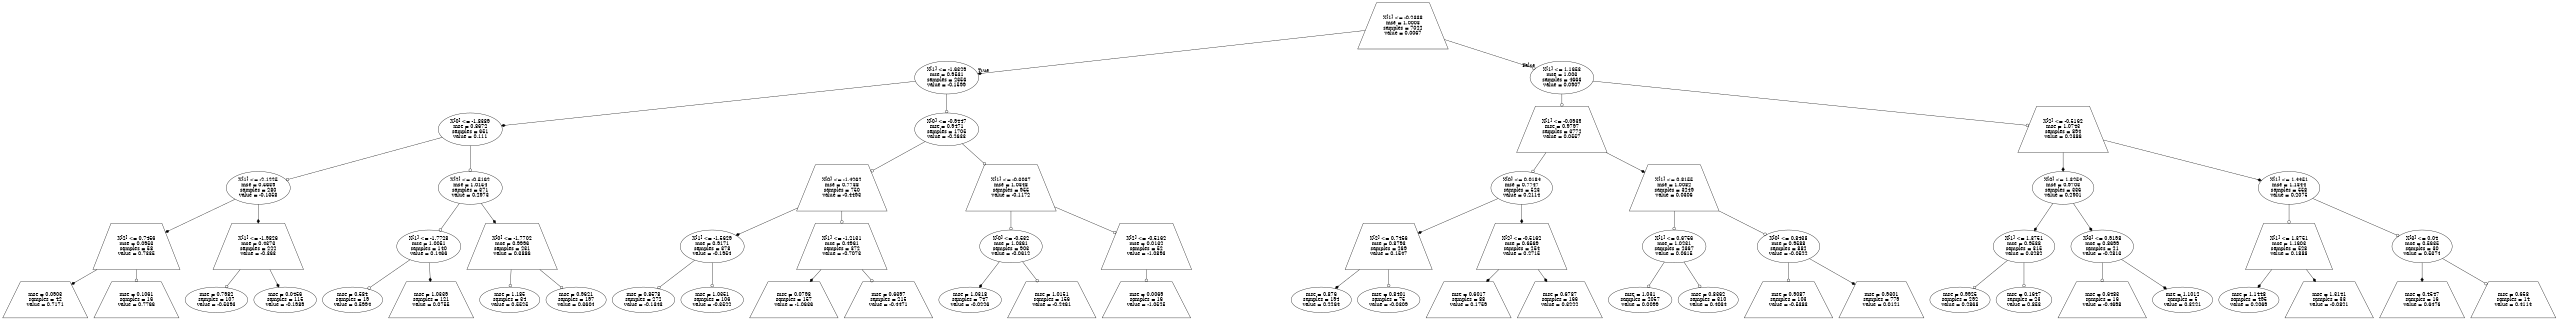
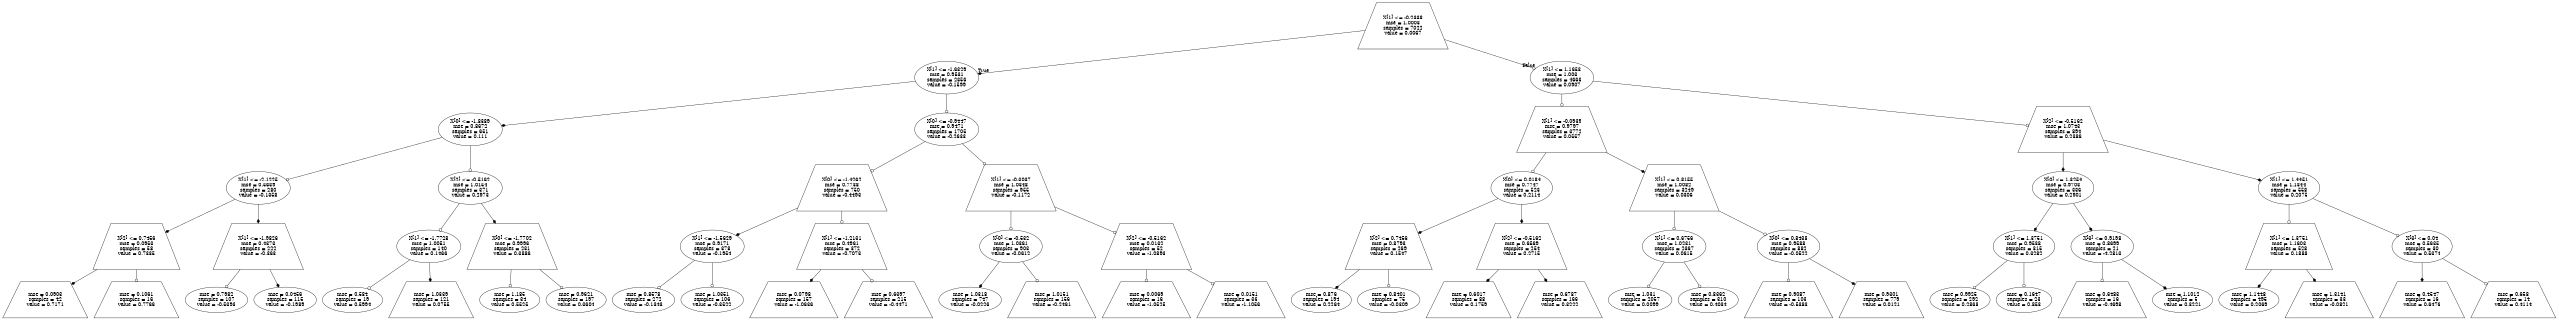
node "X[3] <= 0.9198 mse = 0.8699 samples = 21 value = -0.2813": label "X[3] <= 0.9198 mse = 0.8699 samples = 21 value = -0.2813" -> "X[3] <= 0.9198 mse = 0.8699 samples = 21 value = -4.2813"
node "mse = 0.0151 samples = 36 value = -1.1056": added
